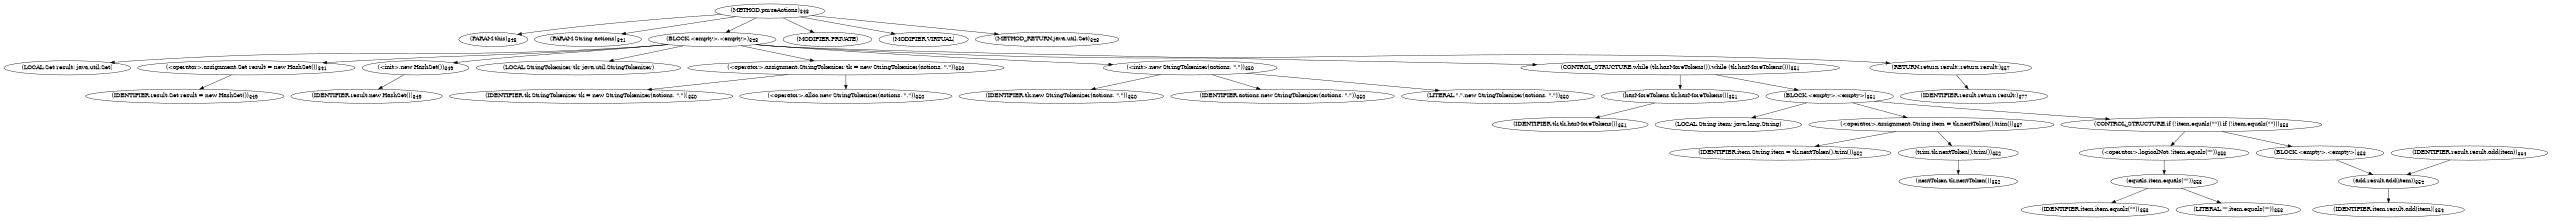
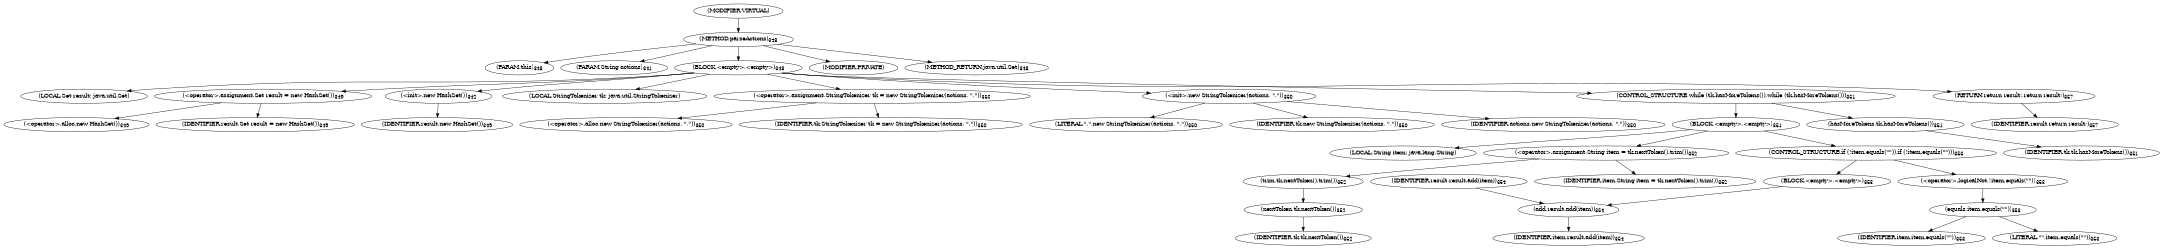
edge "(METHOD,parseActions)" -> "(MODIFIER,VIRTUAL)": reversed
node "(<operator>.assignment,Set result = new HashSet())": text "341" -> "349"
node "(<init>,new HashSet())": text "349" -> "342"
node "(IDENTIFIER,result,return result;)": text "377" -> "357"
node "(<operator>.assignment,String item = tk.nextToken().trim())": text "357" -> "352"
node "(<operator>.alloc,new HashSet())": added
node "(IDENTIFIER,tk,tk.nextToken())": added
